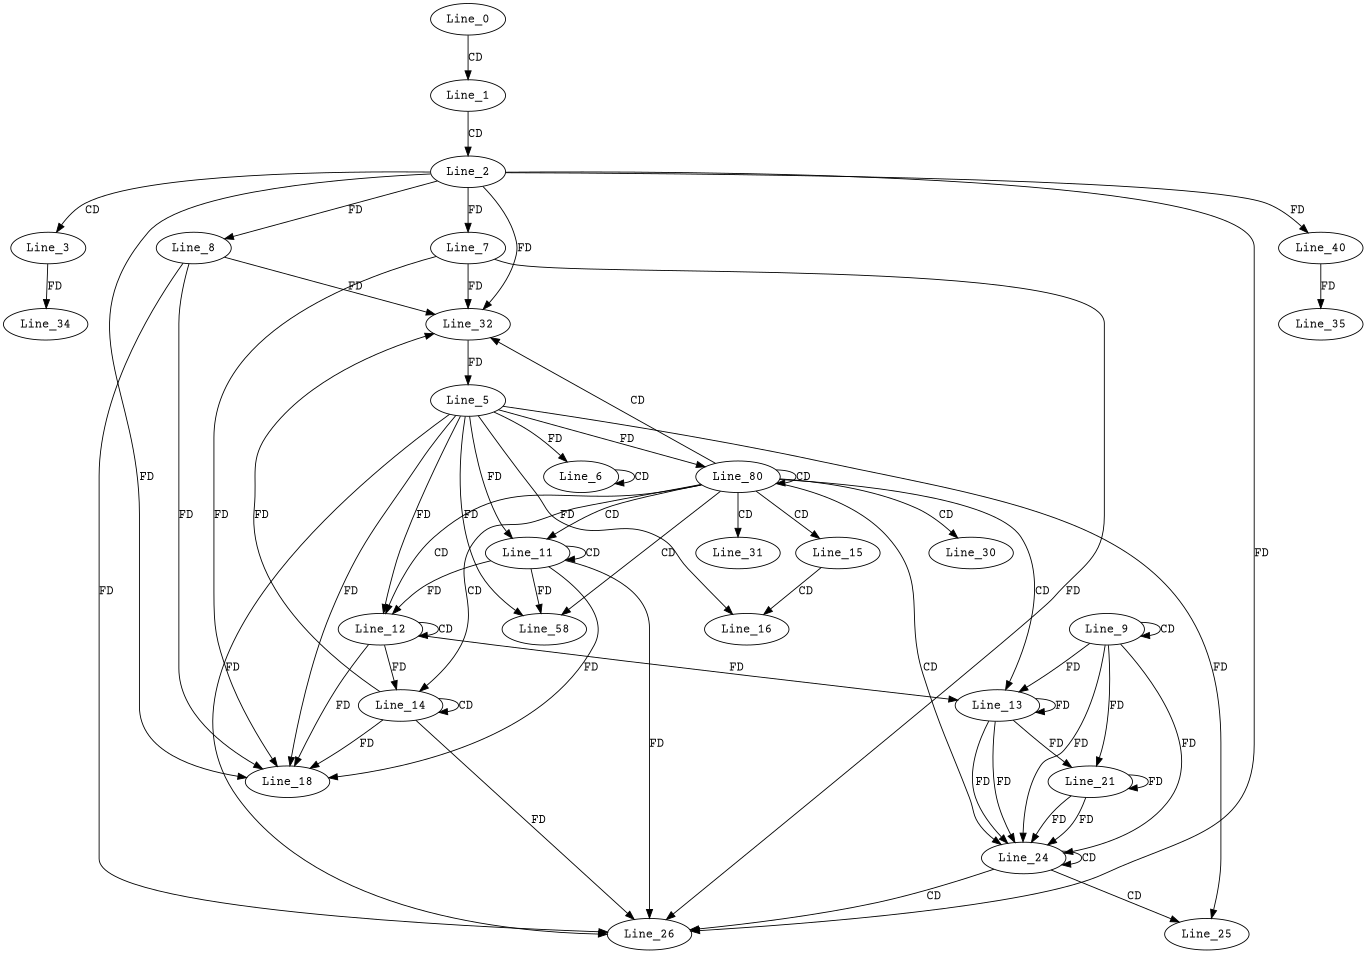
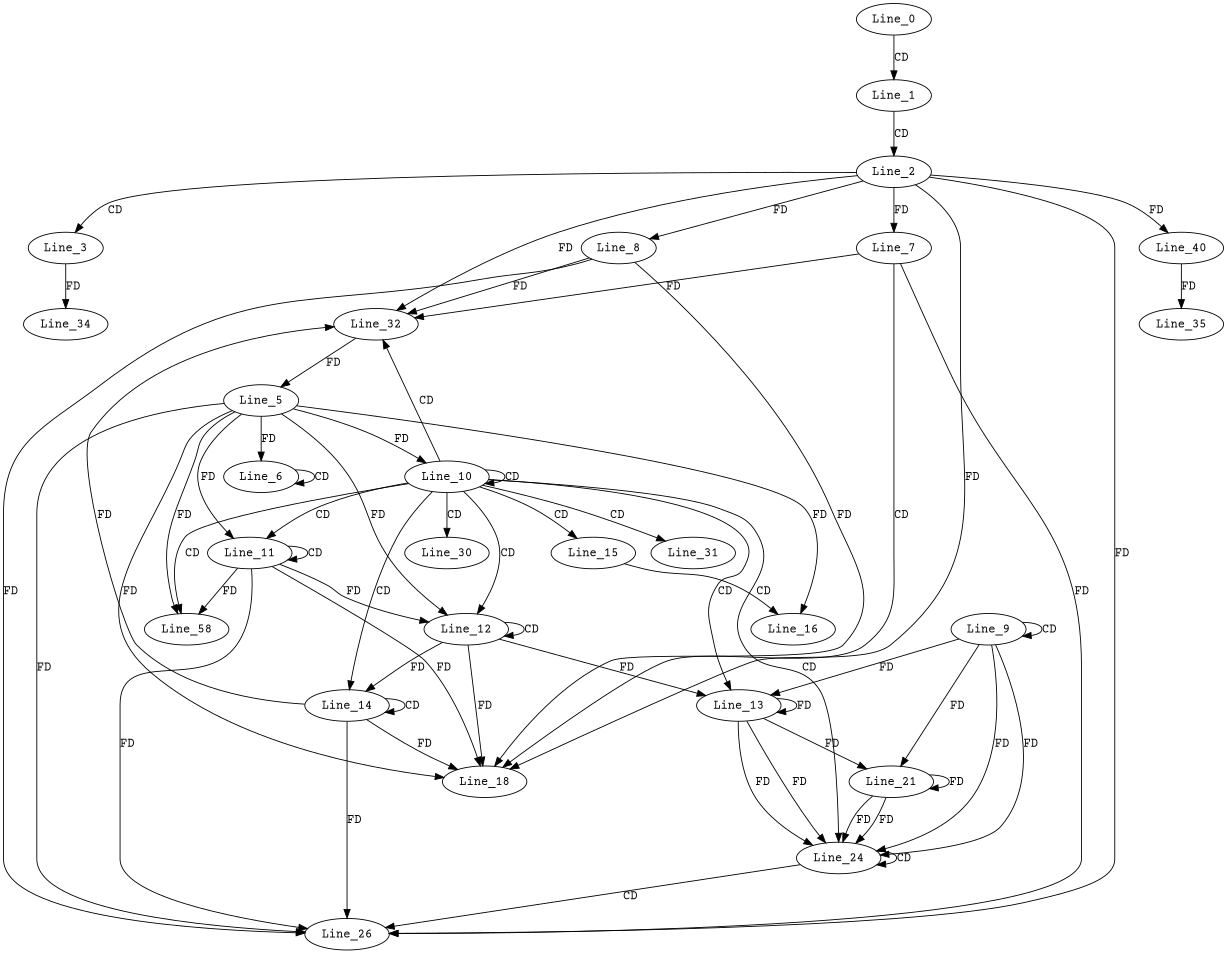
node "Line_80": label "Line_80" -> "Line_10"
edge "Line_7" -> "Line_18": label "FD" -> "CD"
node "Line_25": removed
